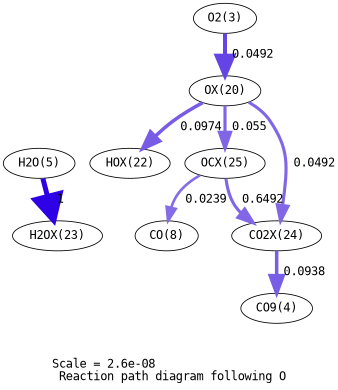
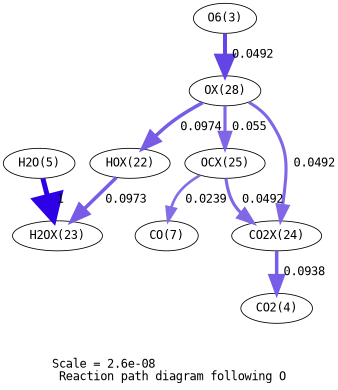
node "O2(3)": label "O2(3)" -> "O6(3)"
node "OX(20)": label "OX(20)" -> "OX(28)"
edge "HOX(22)" -> "H2OX(23)": added, label "0.0973"
edge "OCX(25)" -> "CO2X(24)": label " 0.6492" -> " 0.0492"
node "CO(8)": label "CO(8)" -> "CO(7)"
node "CO9(4)": label "CO9(4)" -> "CO2(4)"
